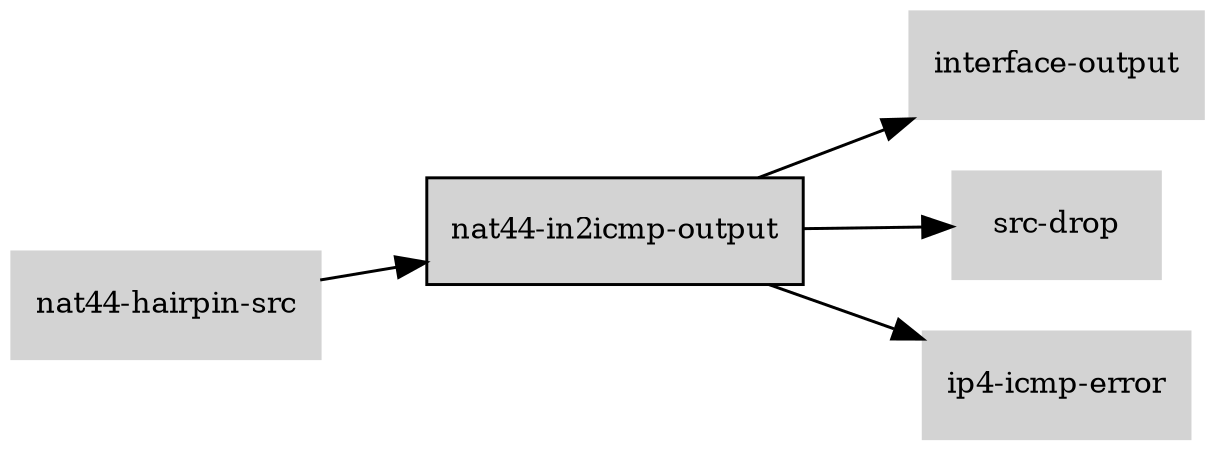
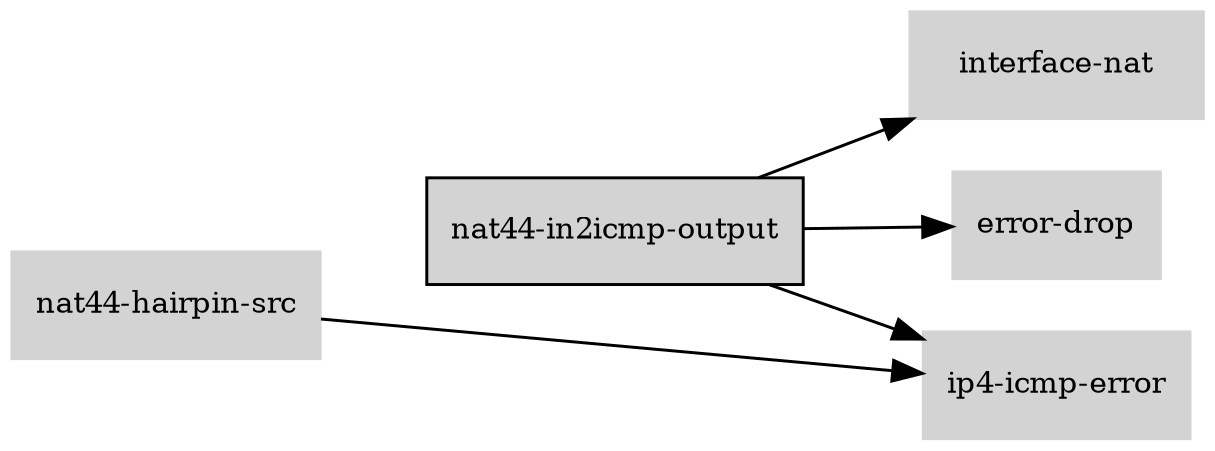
node "interface-output": label "interface-output" -> "interface-nat"
node "src-drop": label "src-drop" -> "error-drop"
edge "nat44-hairpin-src" -> "nat44-in2icmp-output": now "nat44-hairpin-src" -> "ip4-icmp-error"
